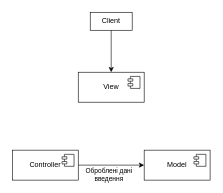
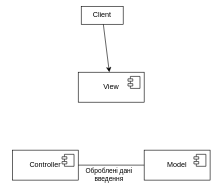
node "Client": moved (111, 21) -> (102, 15)
edge "Controller" -> "Model": arrowhead classic -> none
